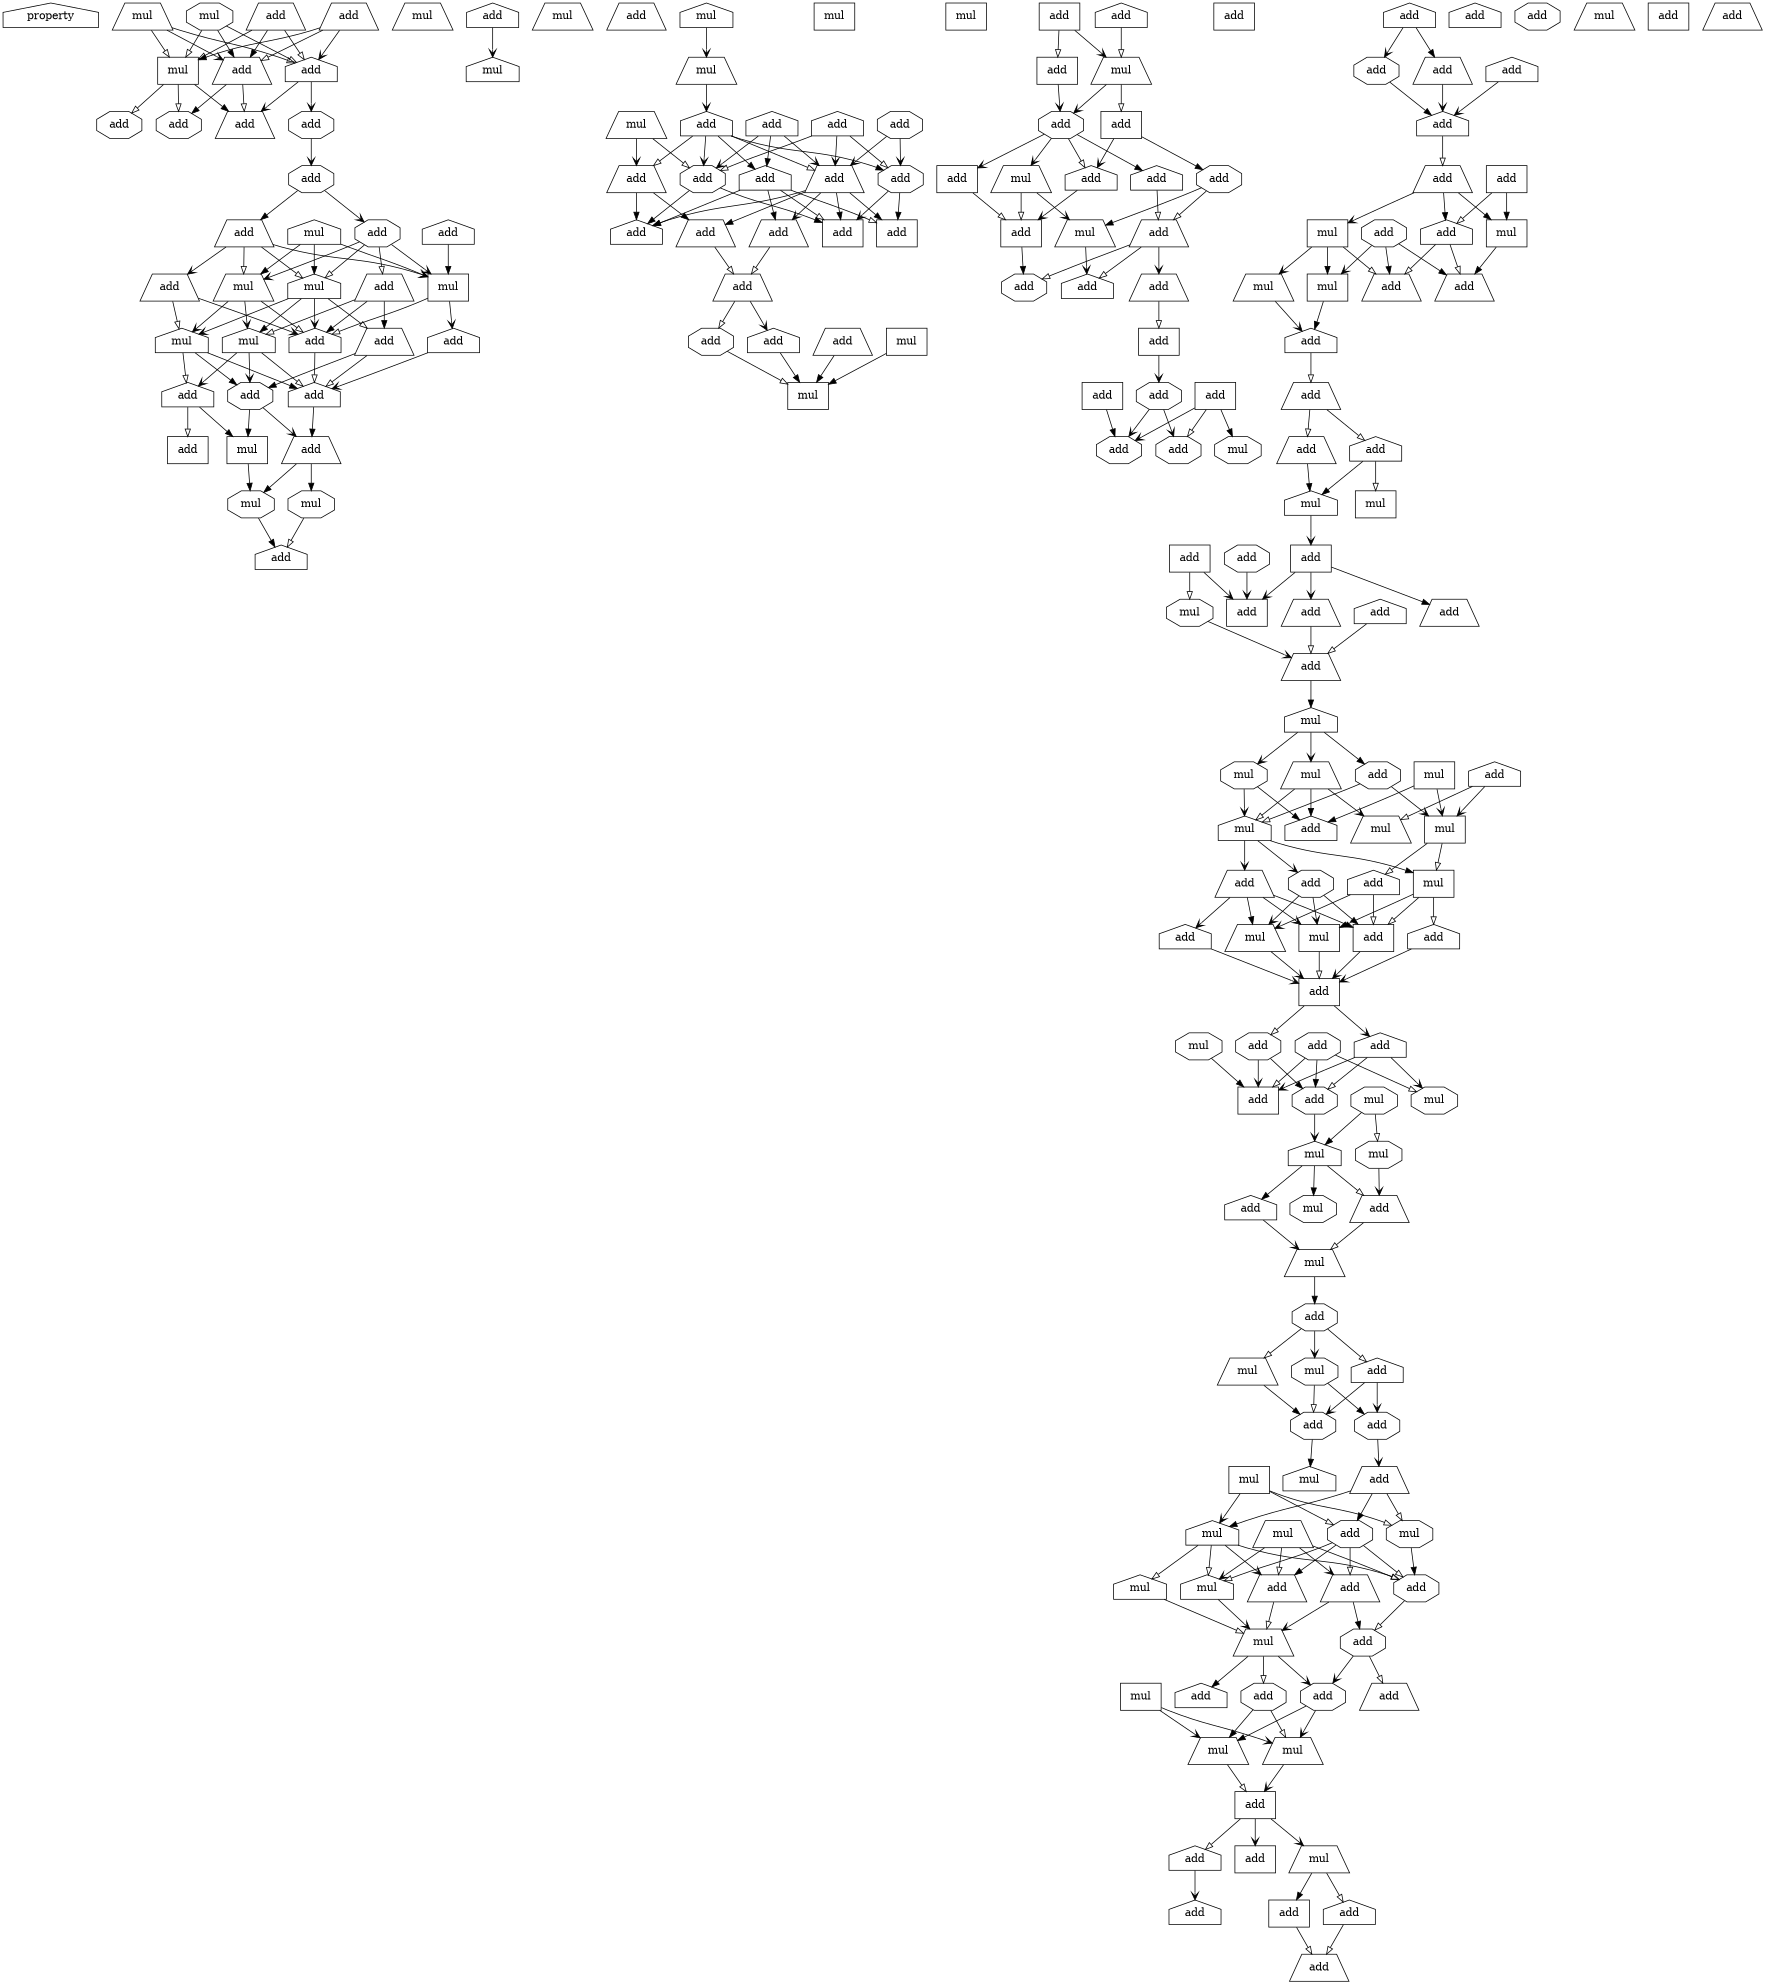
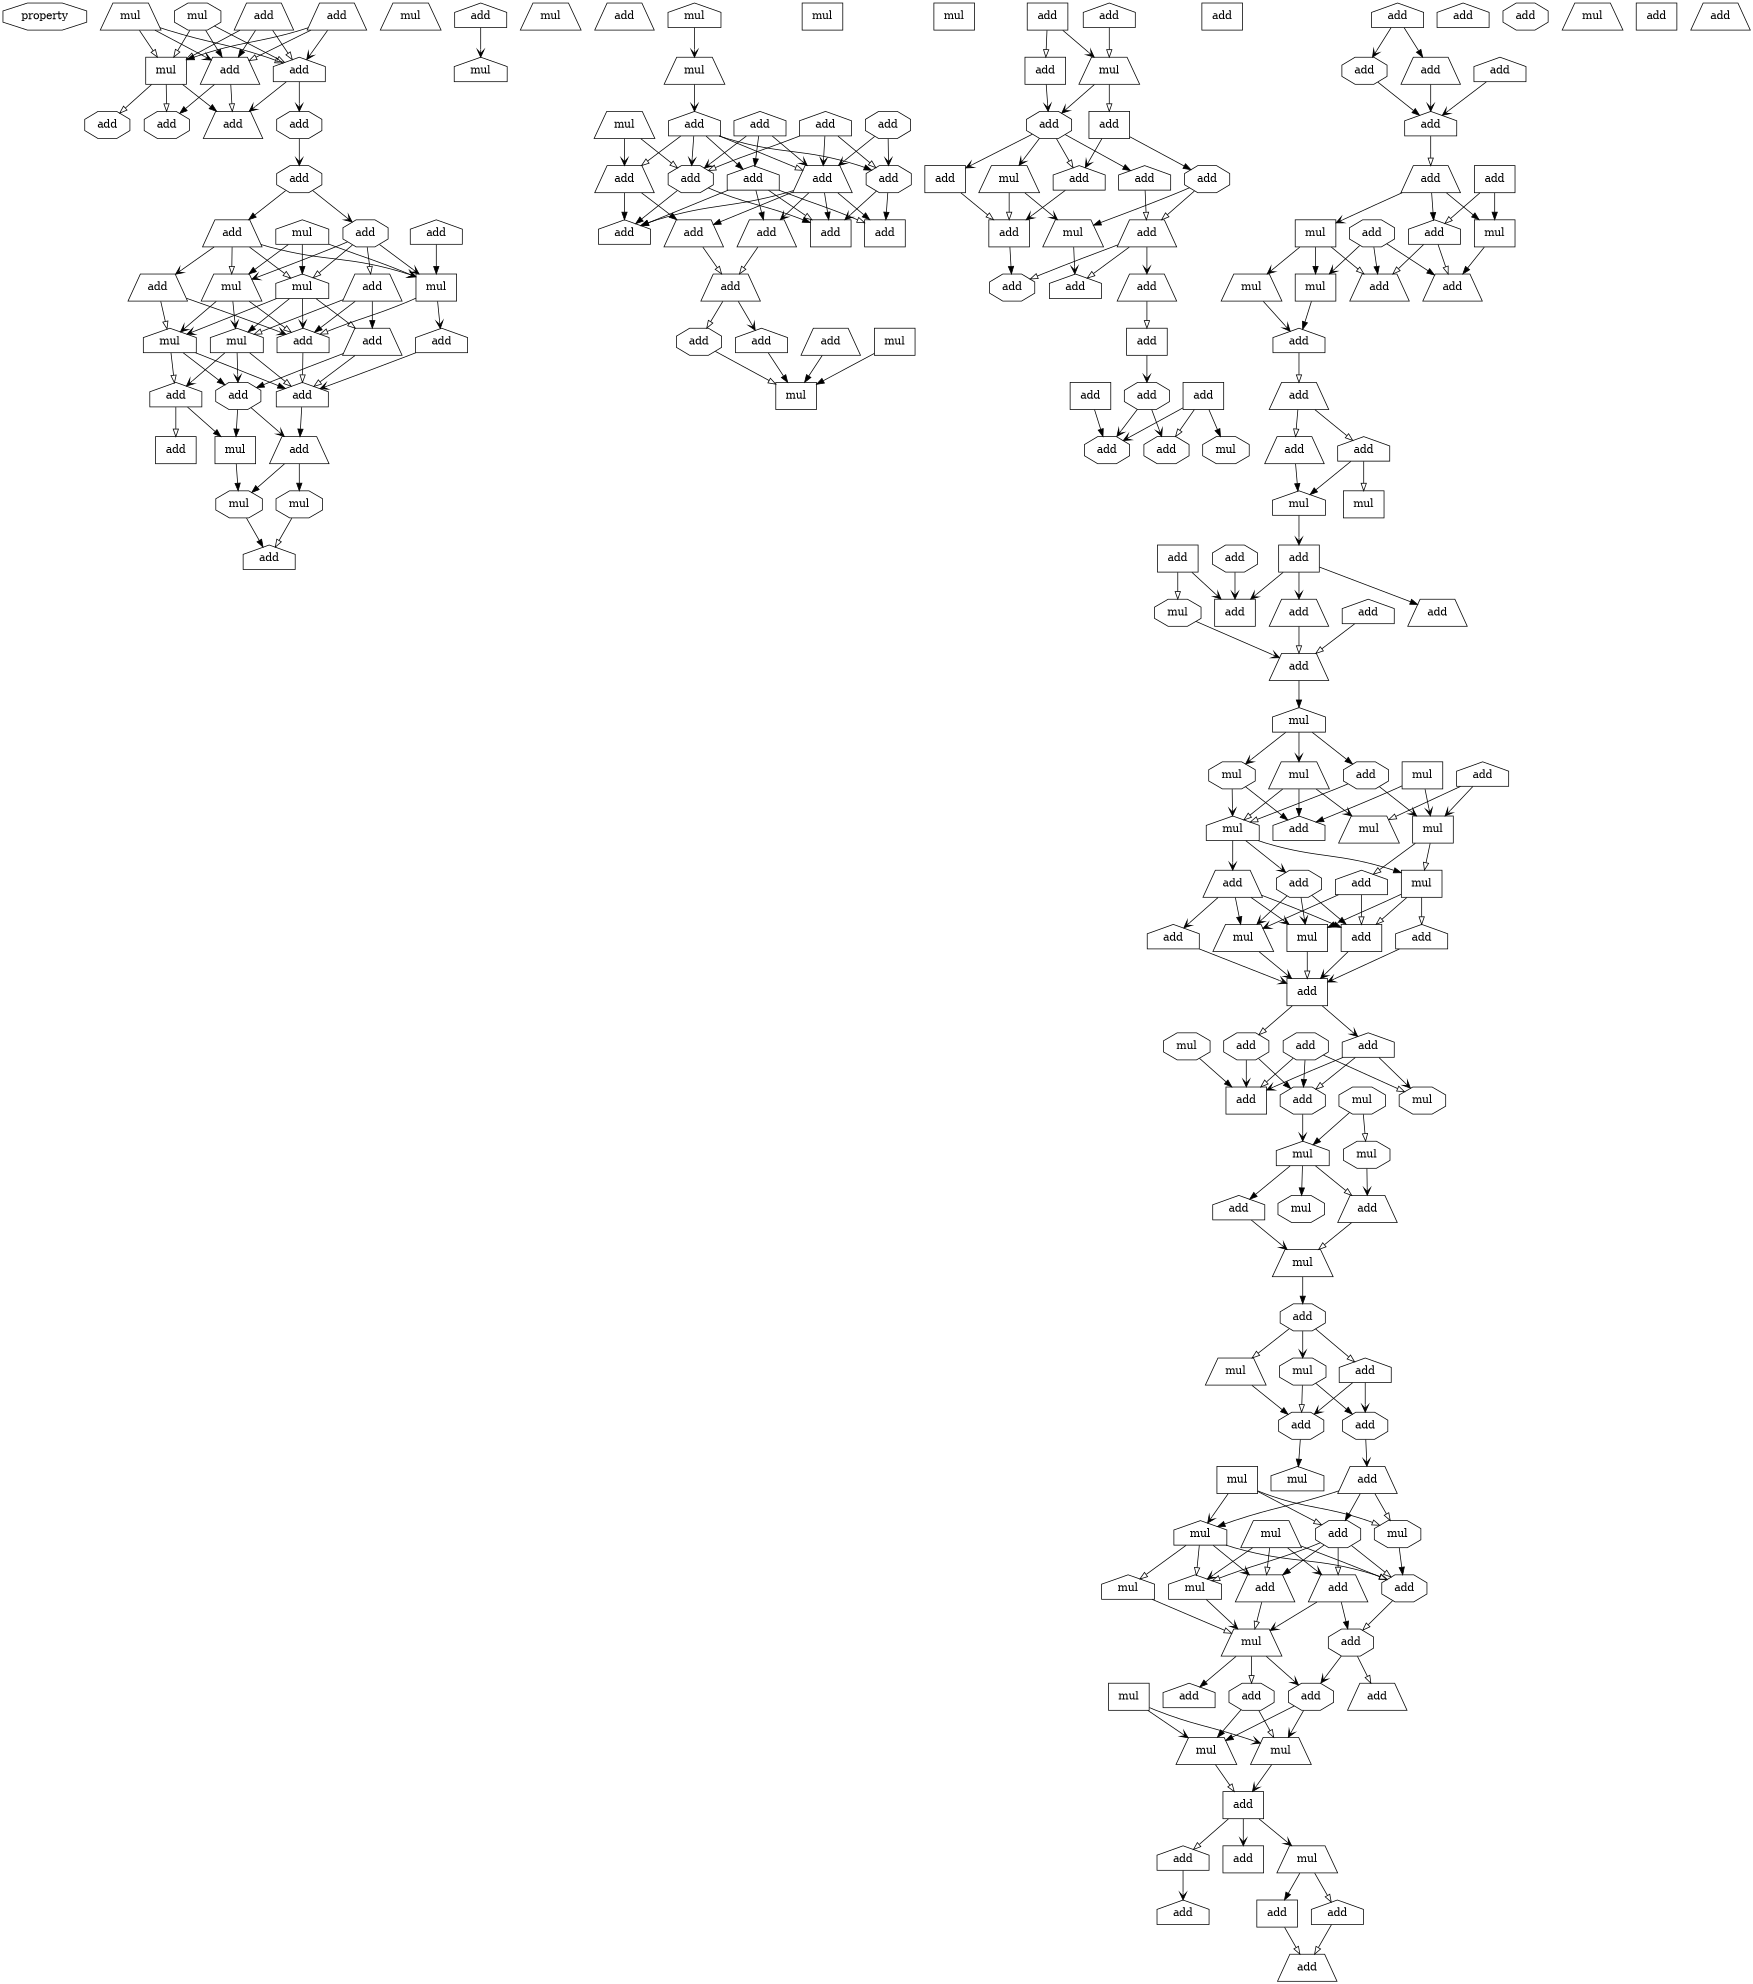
node "property": shape house -> octagon
